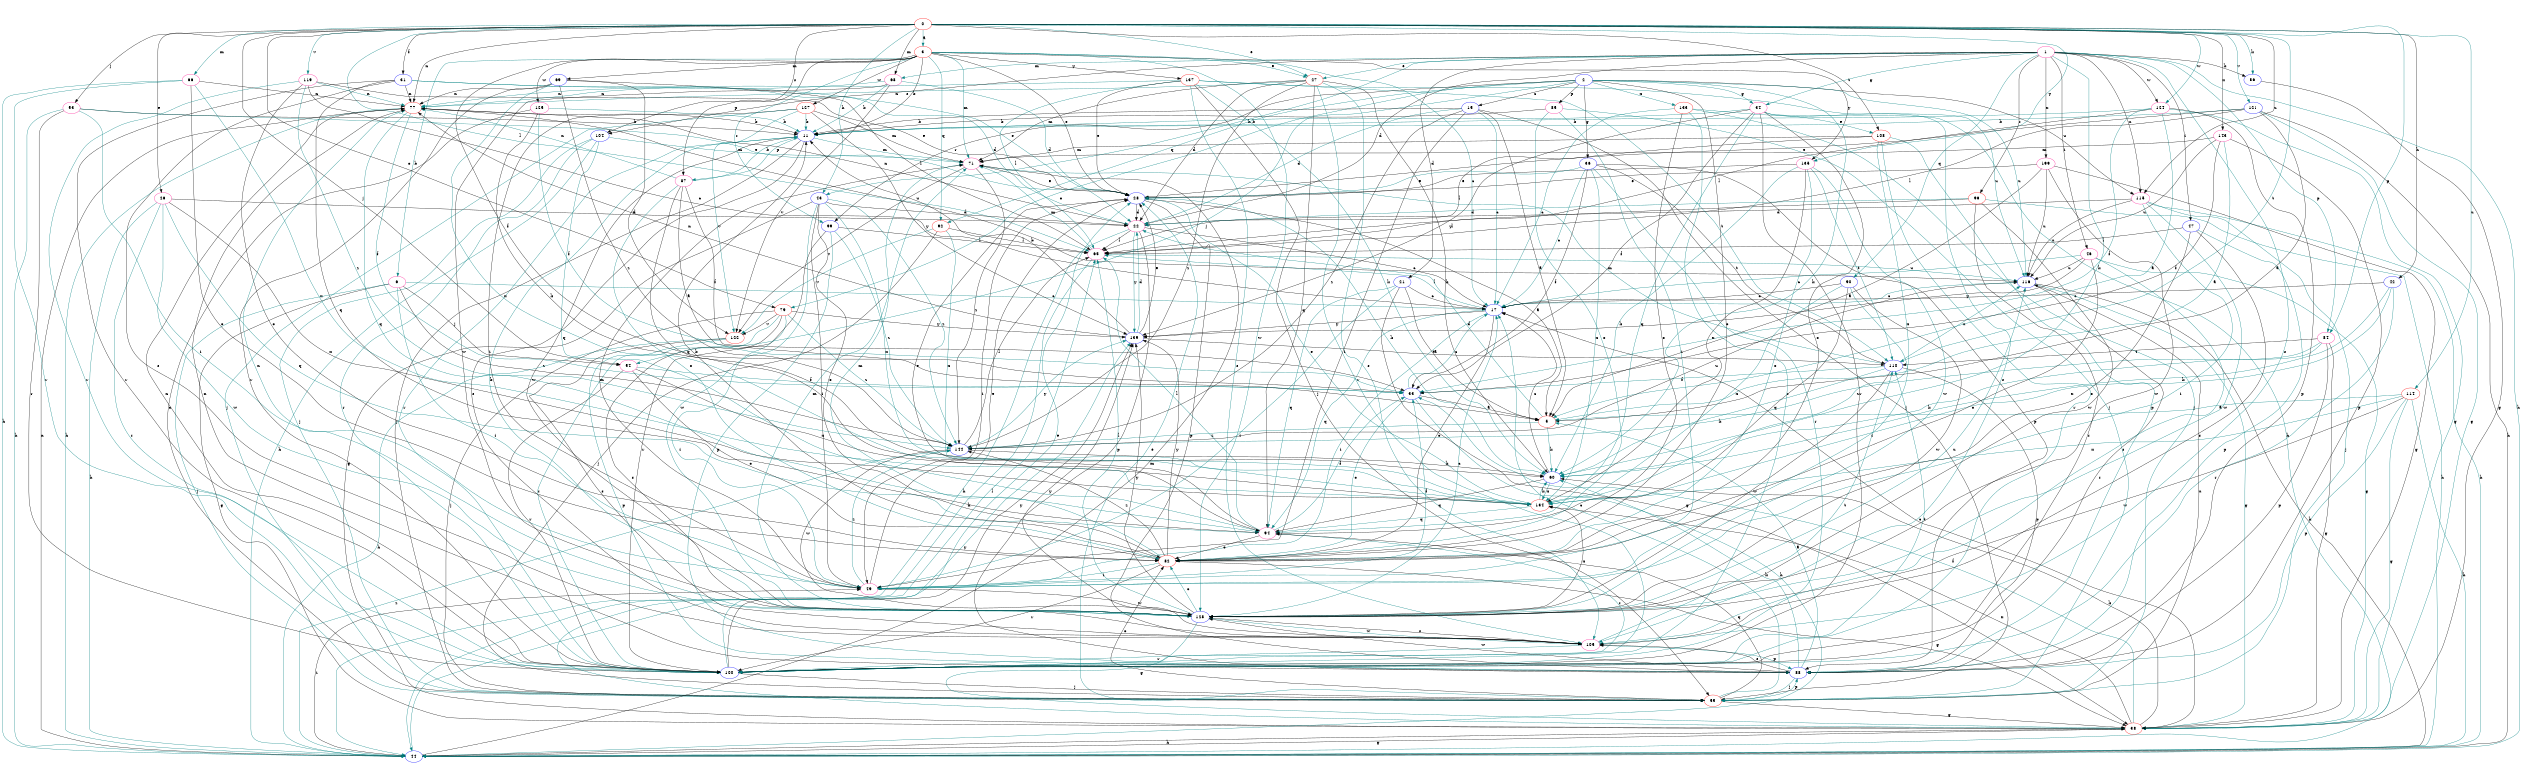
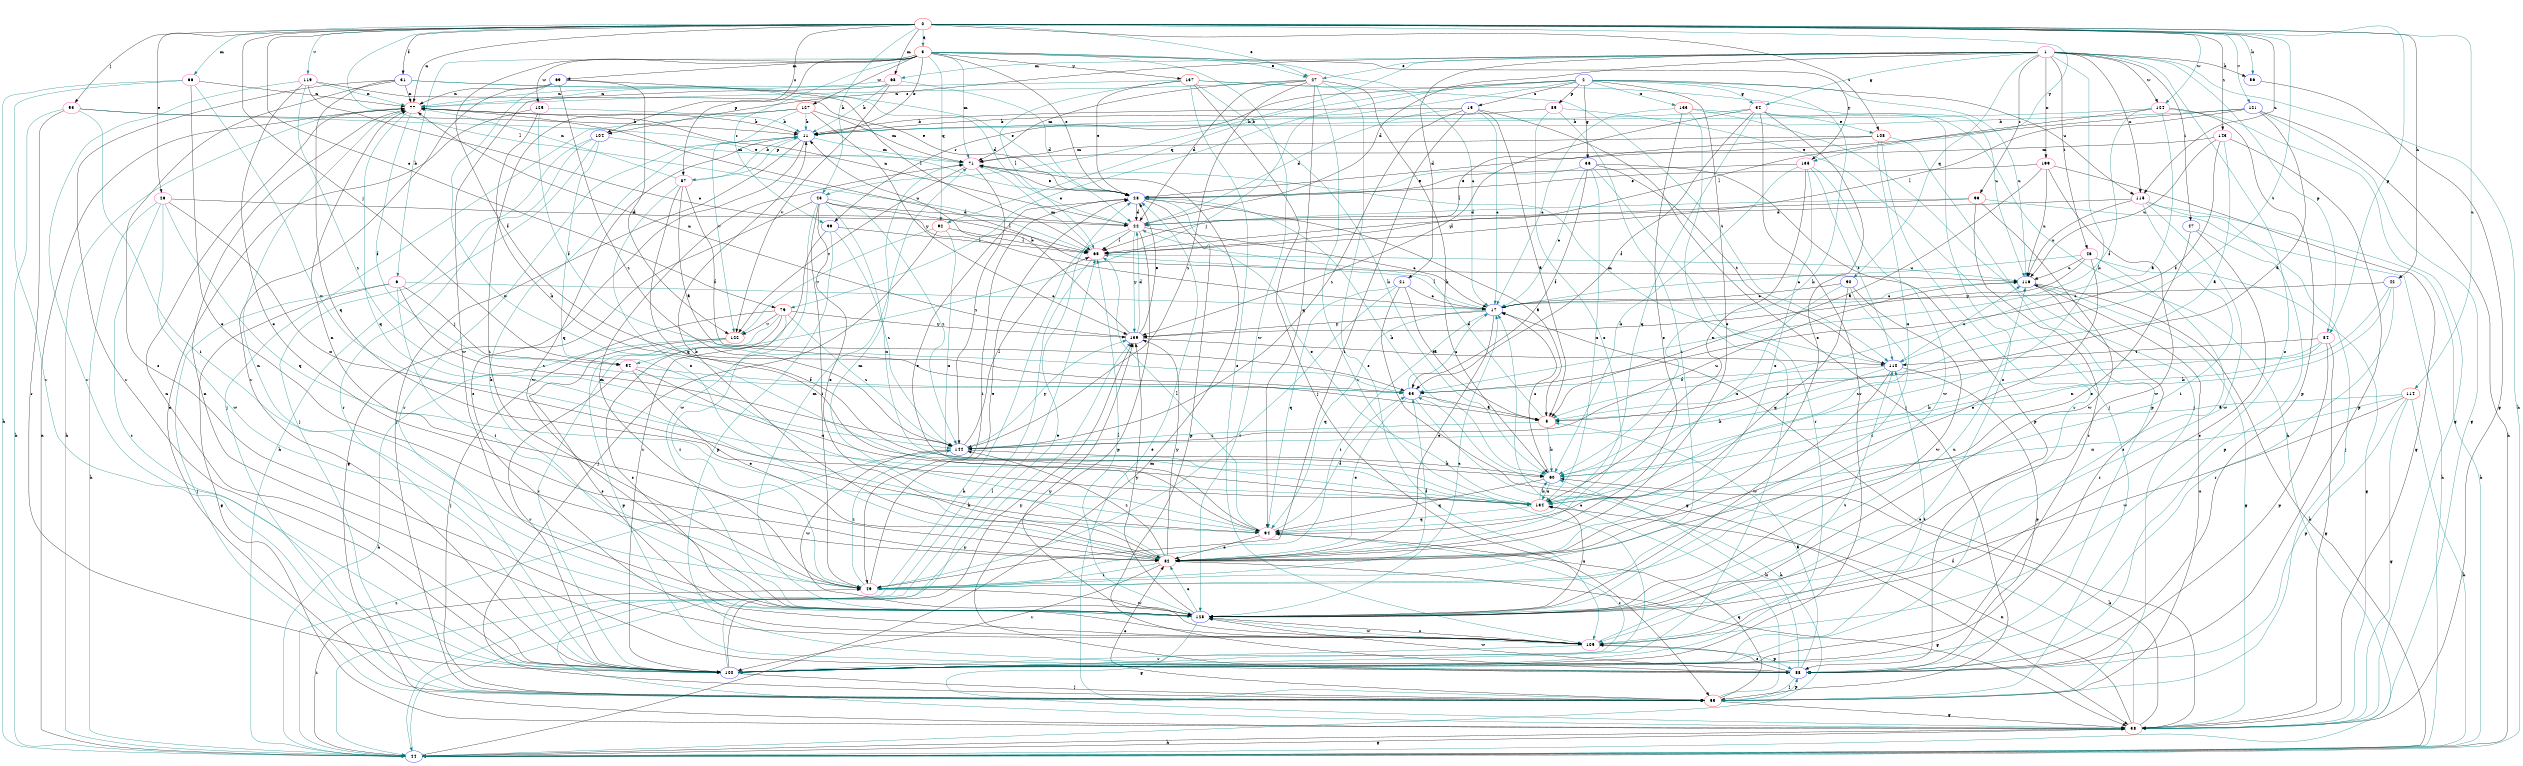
edge "0" -> "143": label "x" -> "z"
edge "47" -> "65": now "43" -> "65"
edge "82" -> "77": added, label "n"
